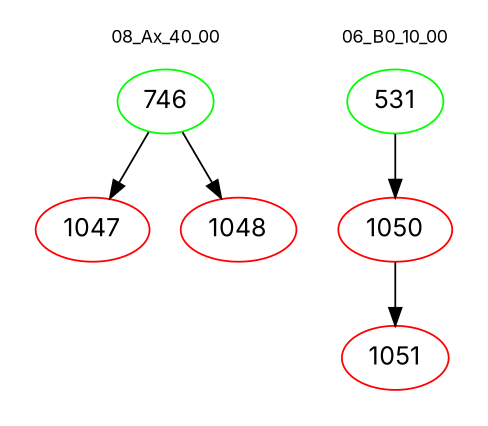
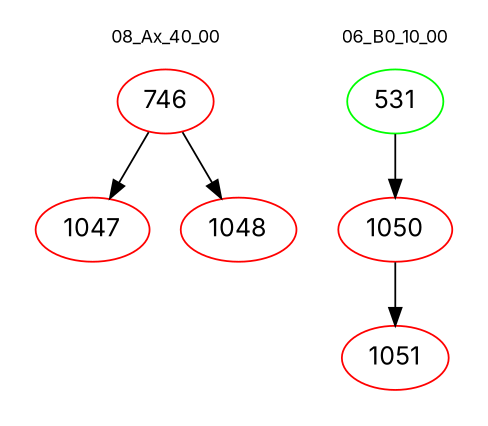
node "746": color green -> red
